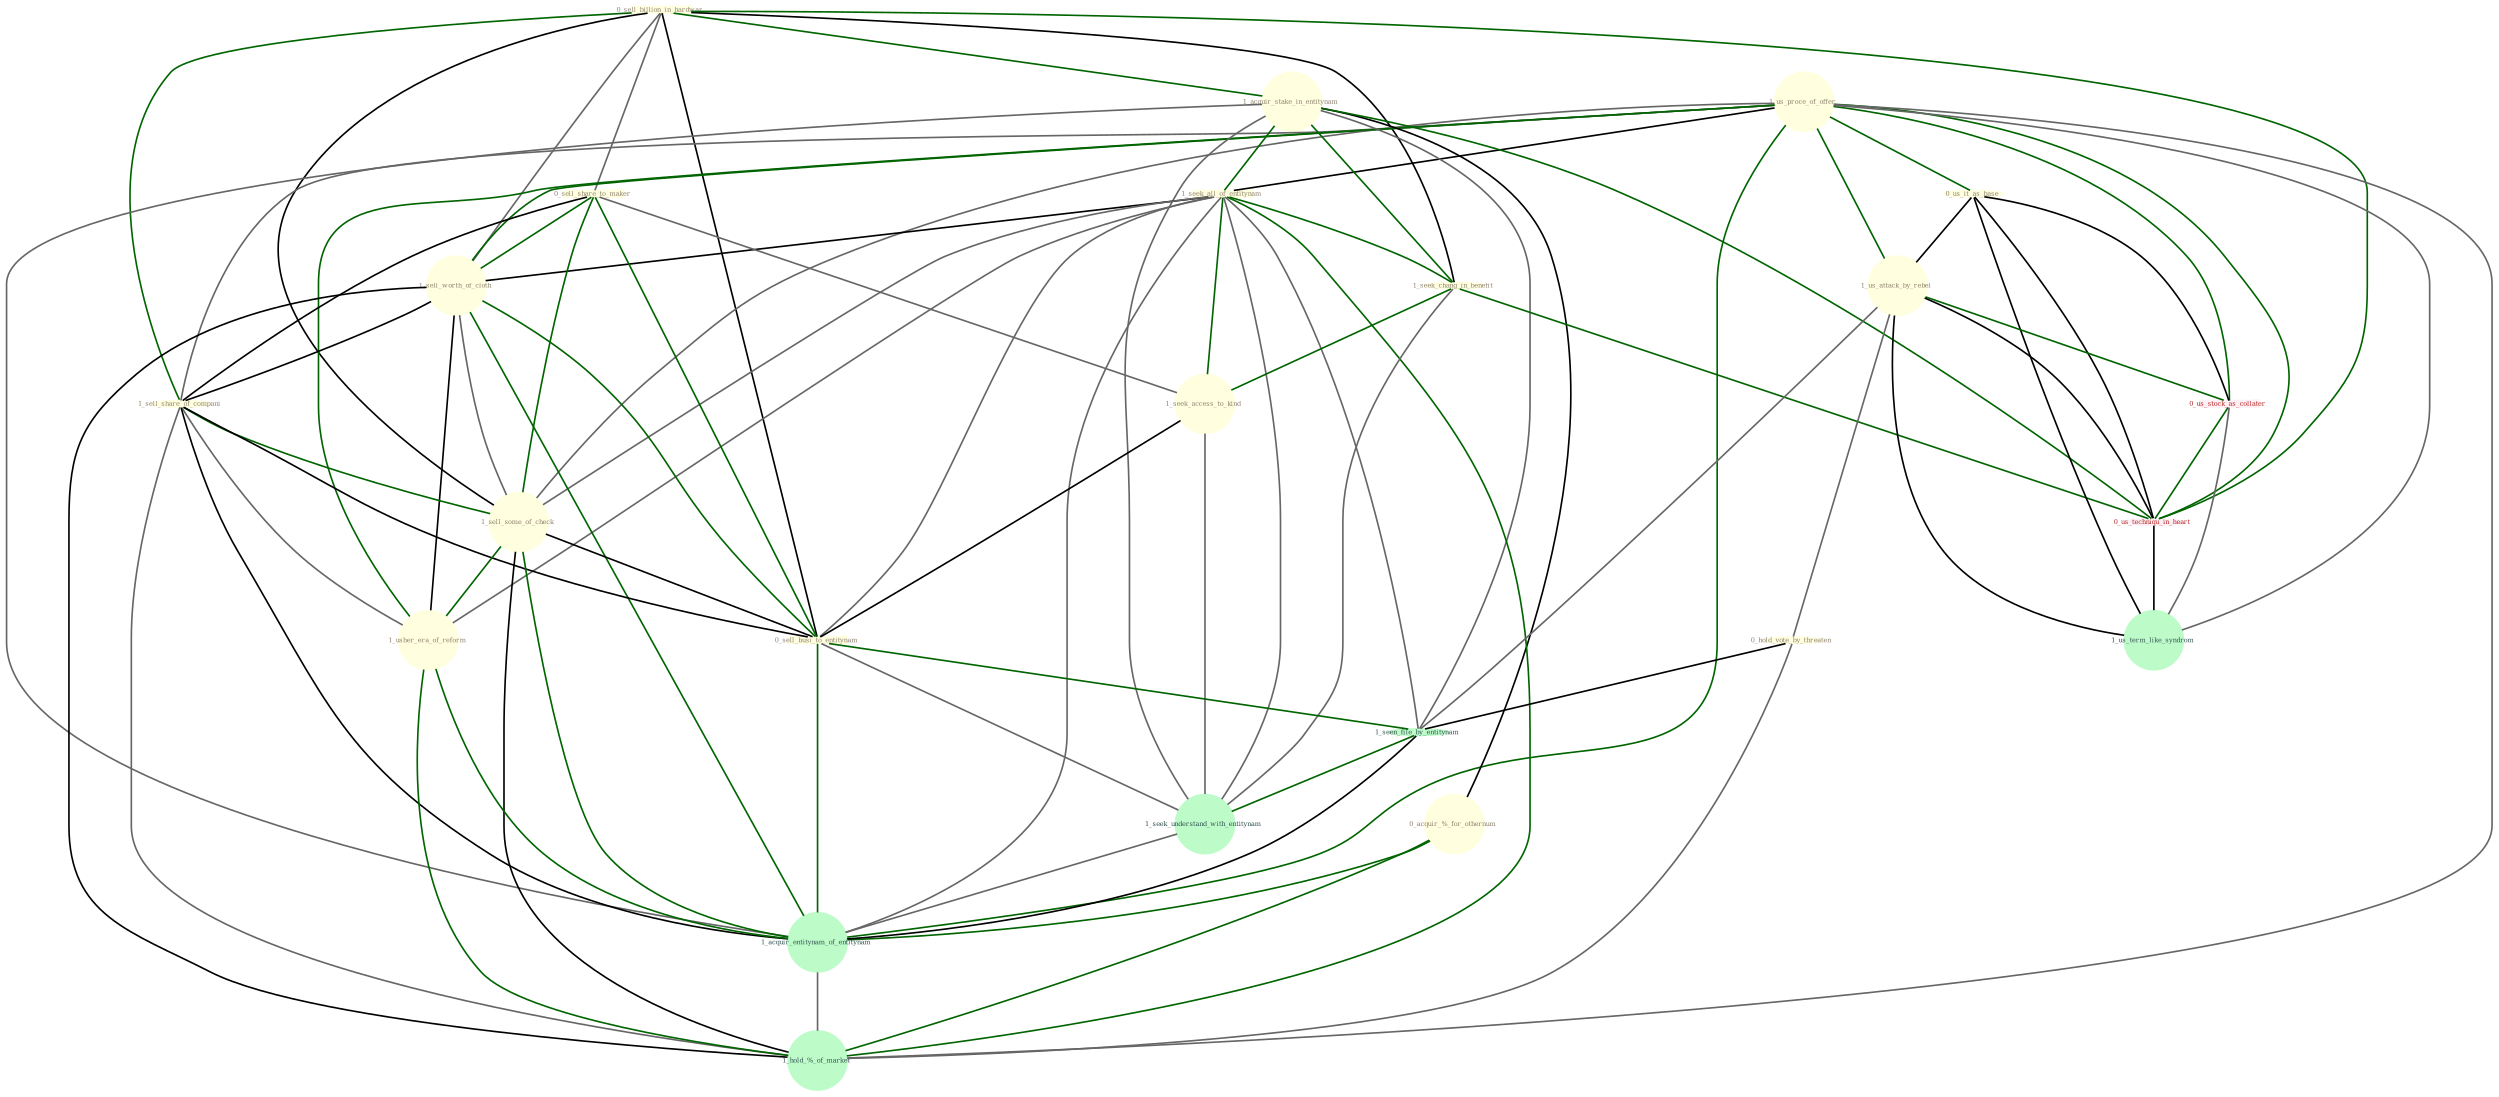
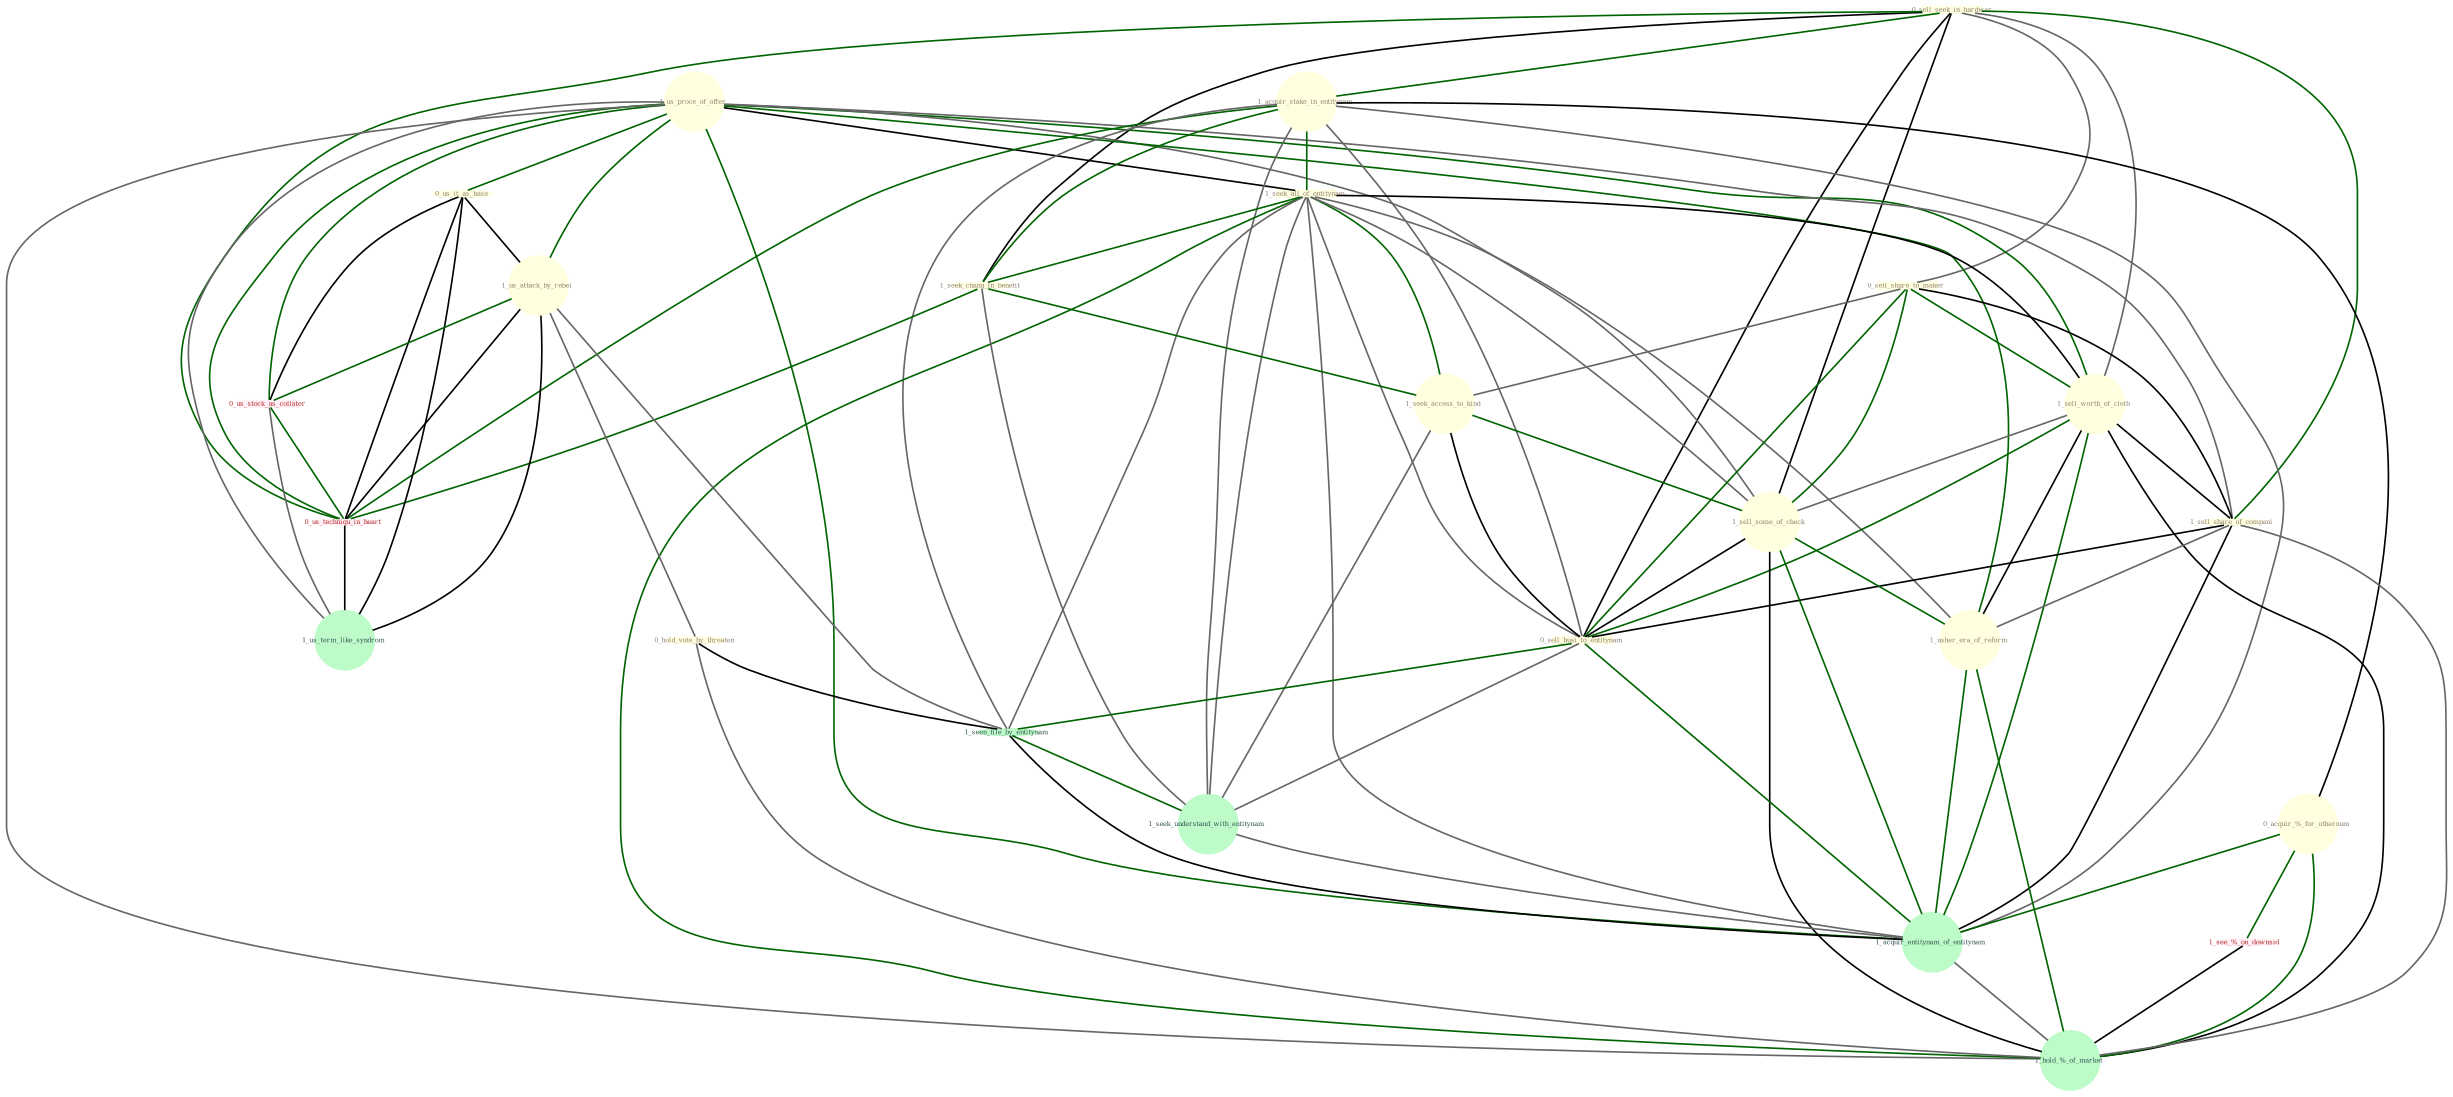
node "0_sell_billion_in_hardwar": label "0_sell_billion_in_hardwar" -> "0_sell_seek_in_hardwar"
edge "1_acquir_stake_in_entitynam" -- "0_sell_busi_to_entitynam": added
edge "1_sell_share_of_compani" -- "1_sell_some_of_check": now "1_seek_access_to_kind" -- "1_sell_some_of_check"
node "1_see_%_on_downsid": added
